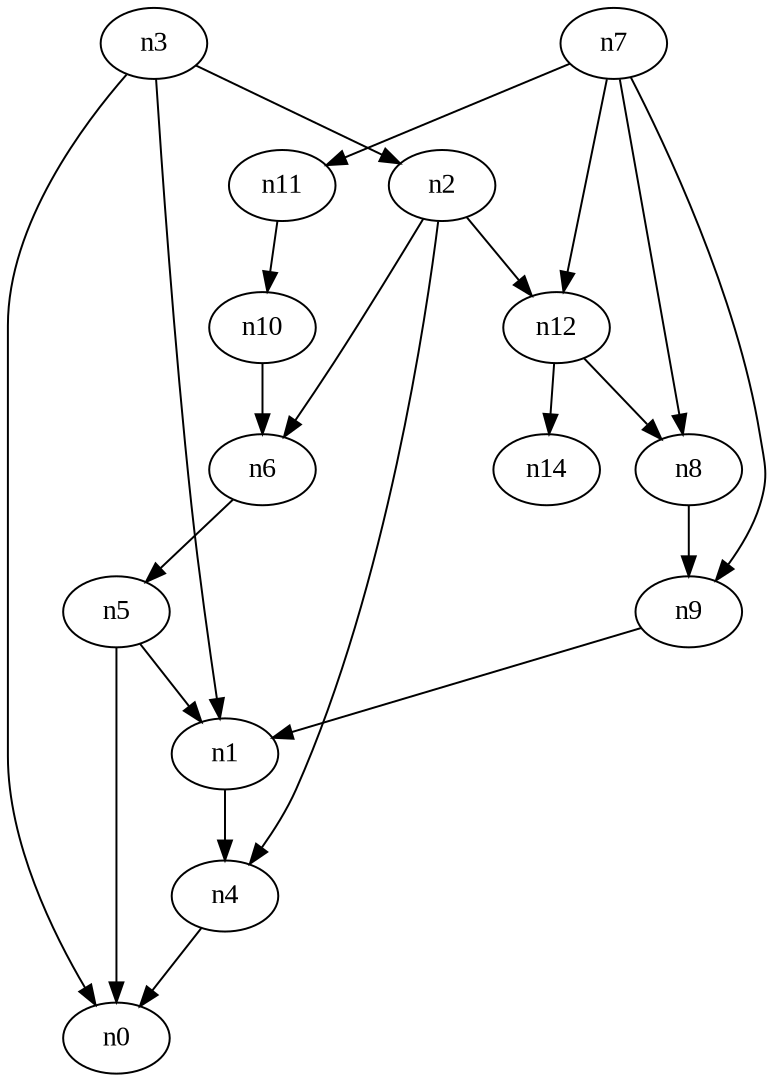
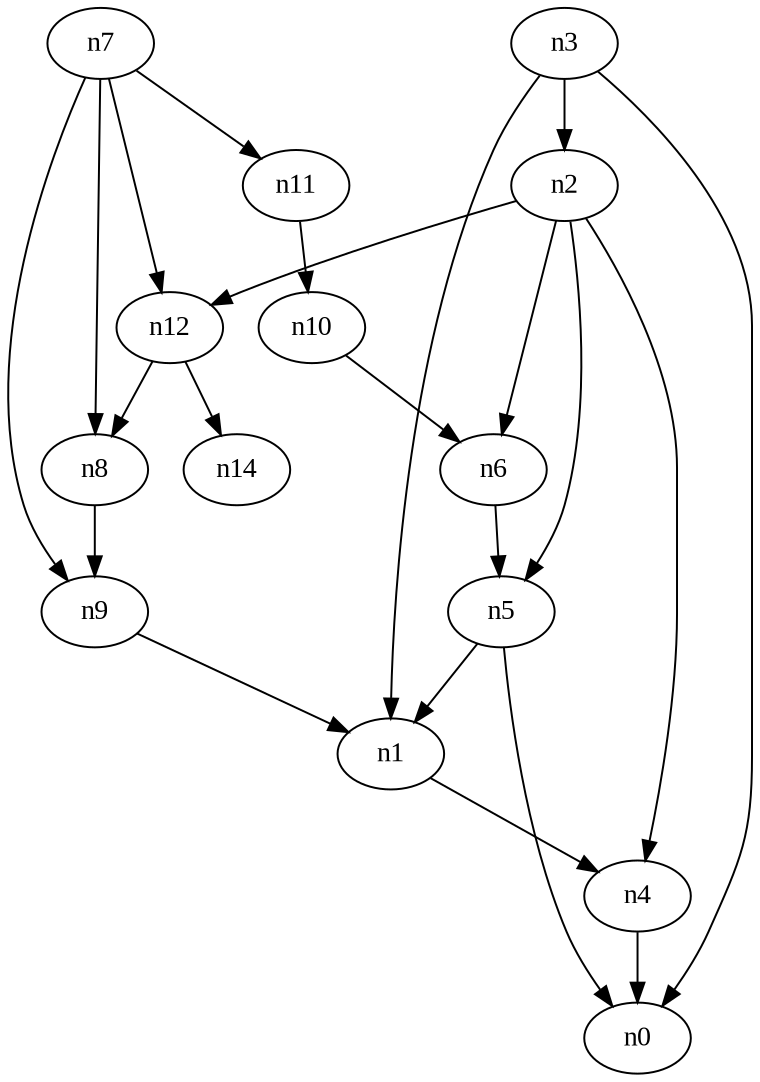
edge "n2" -> "n5": added
